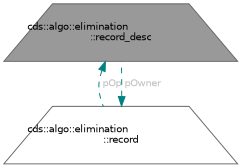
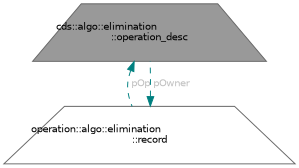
node "cds::algo::elimination ::record_desc": label "cds::algo::elimination ::record_desc" -> "cds::algo::elimination ::operation_desc"
node "cds::algo::elimination ::record": label "cds::algo::elimination ::record" -> "operation::algo::elimination ::record"
